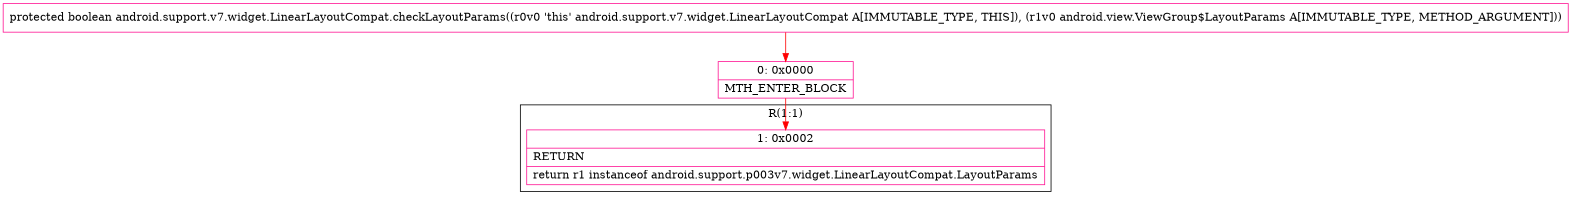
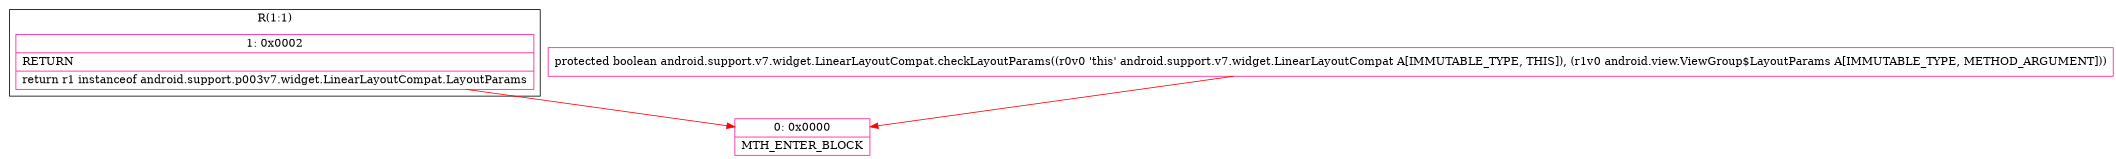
edge "0: 0x0000" -> "1: 0x0002": reversed
